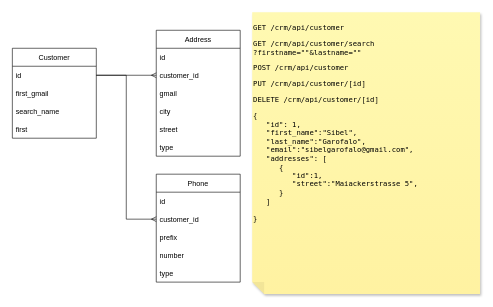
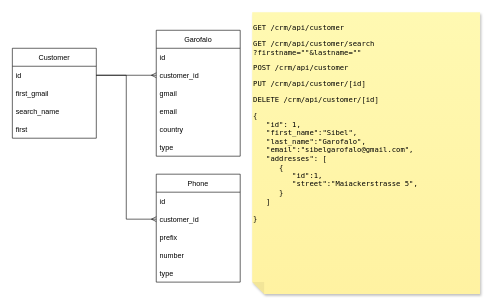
node "Address": label "Address" -> "Garofalo"
node "city": label "city" -> "email"
node "street": label "street" -> "country"
